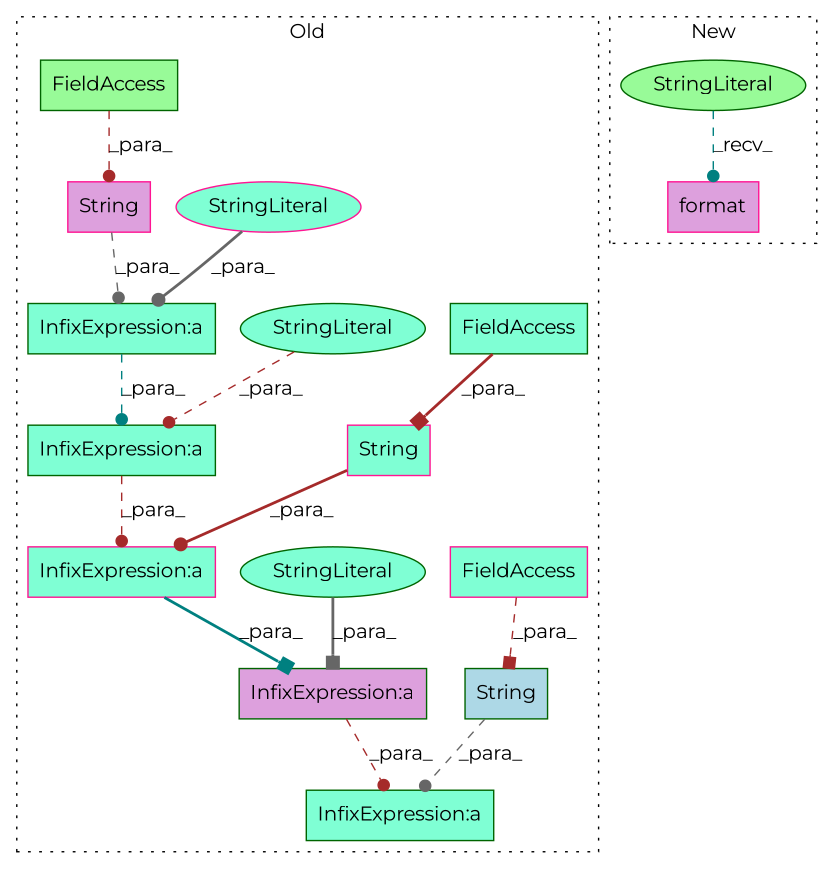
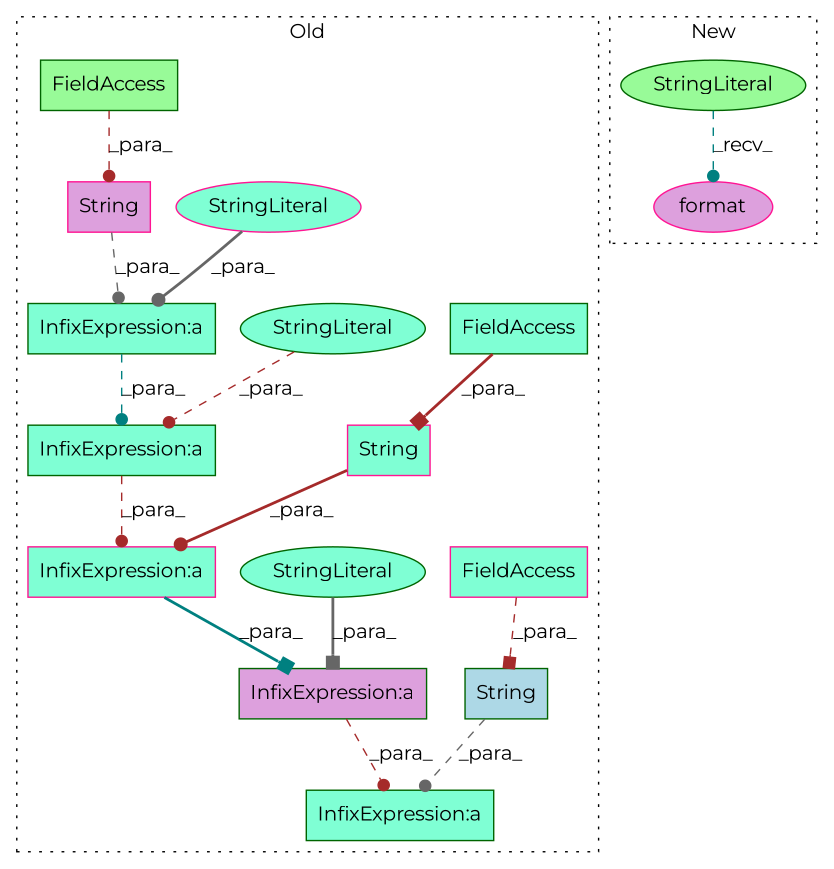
node "format": shape box -> ellipse
